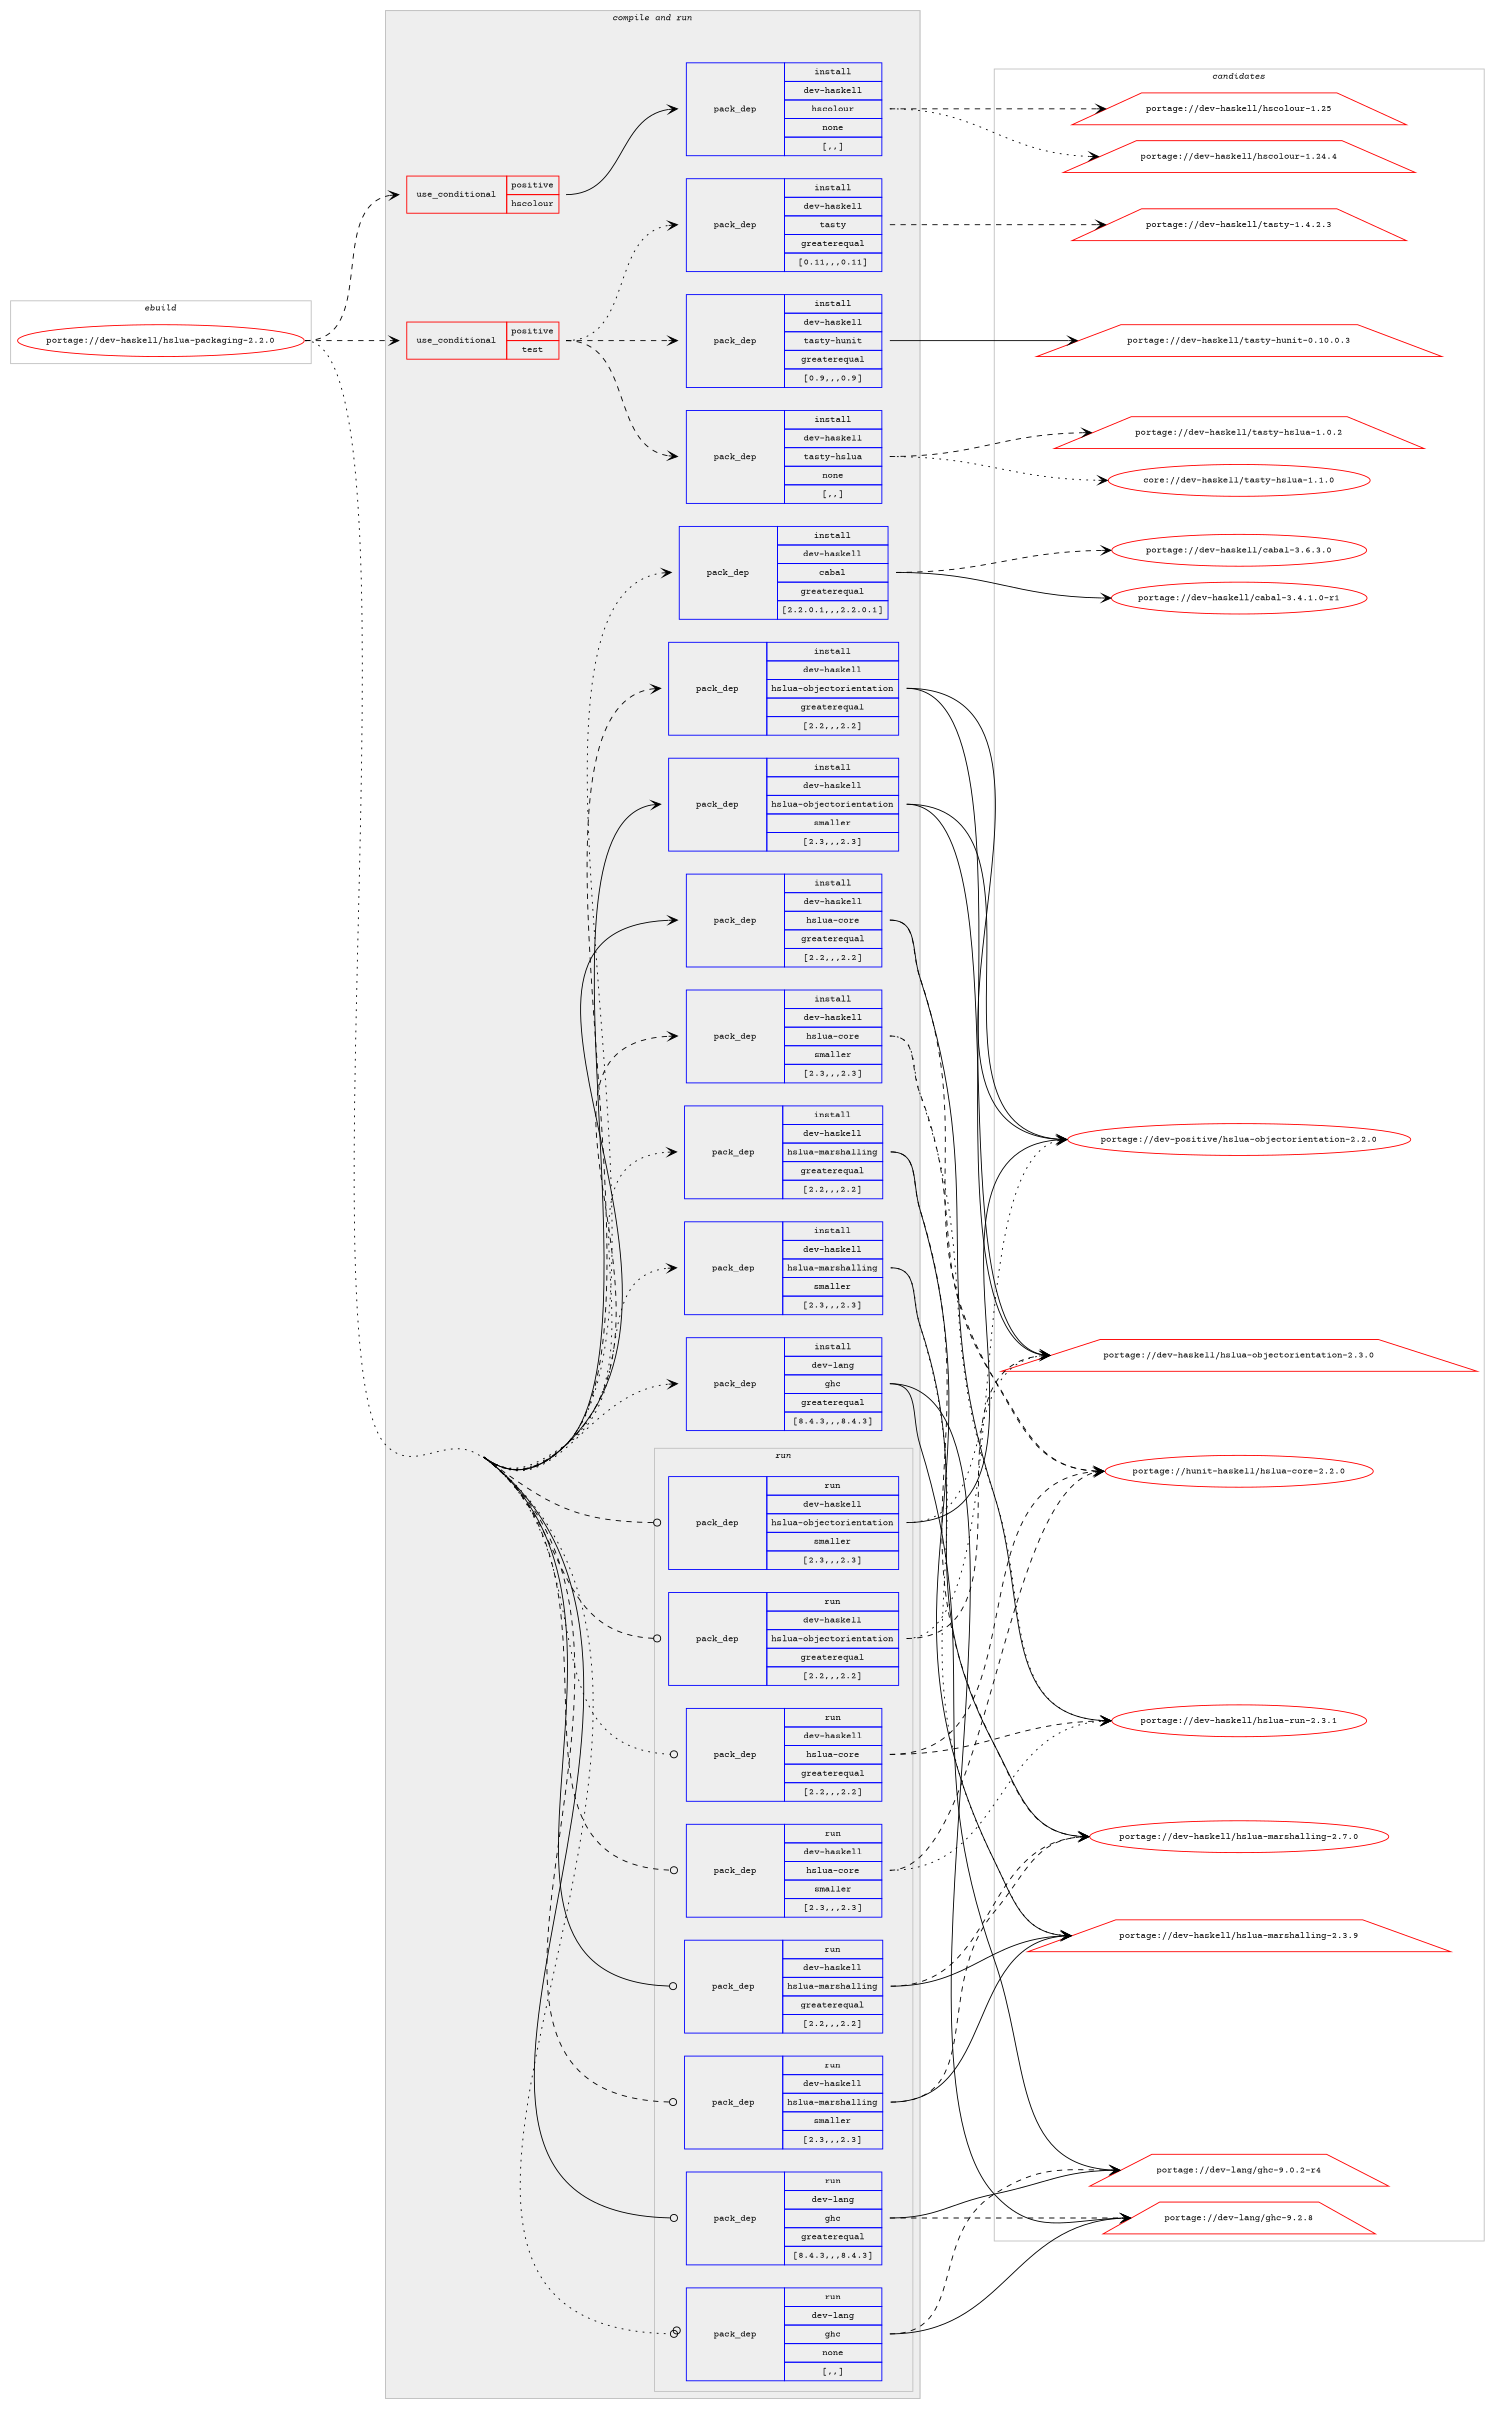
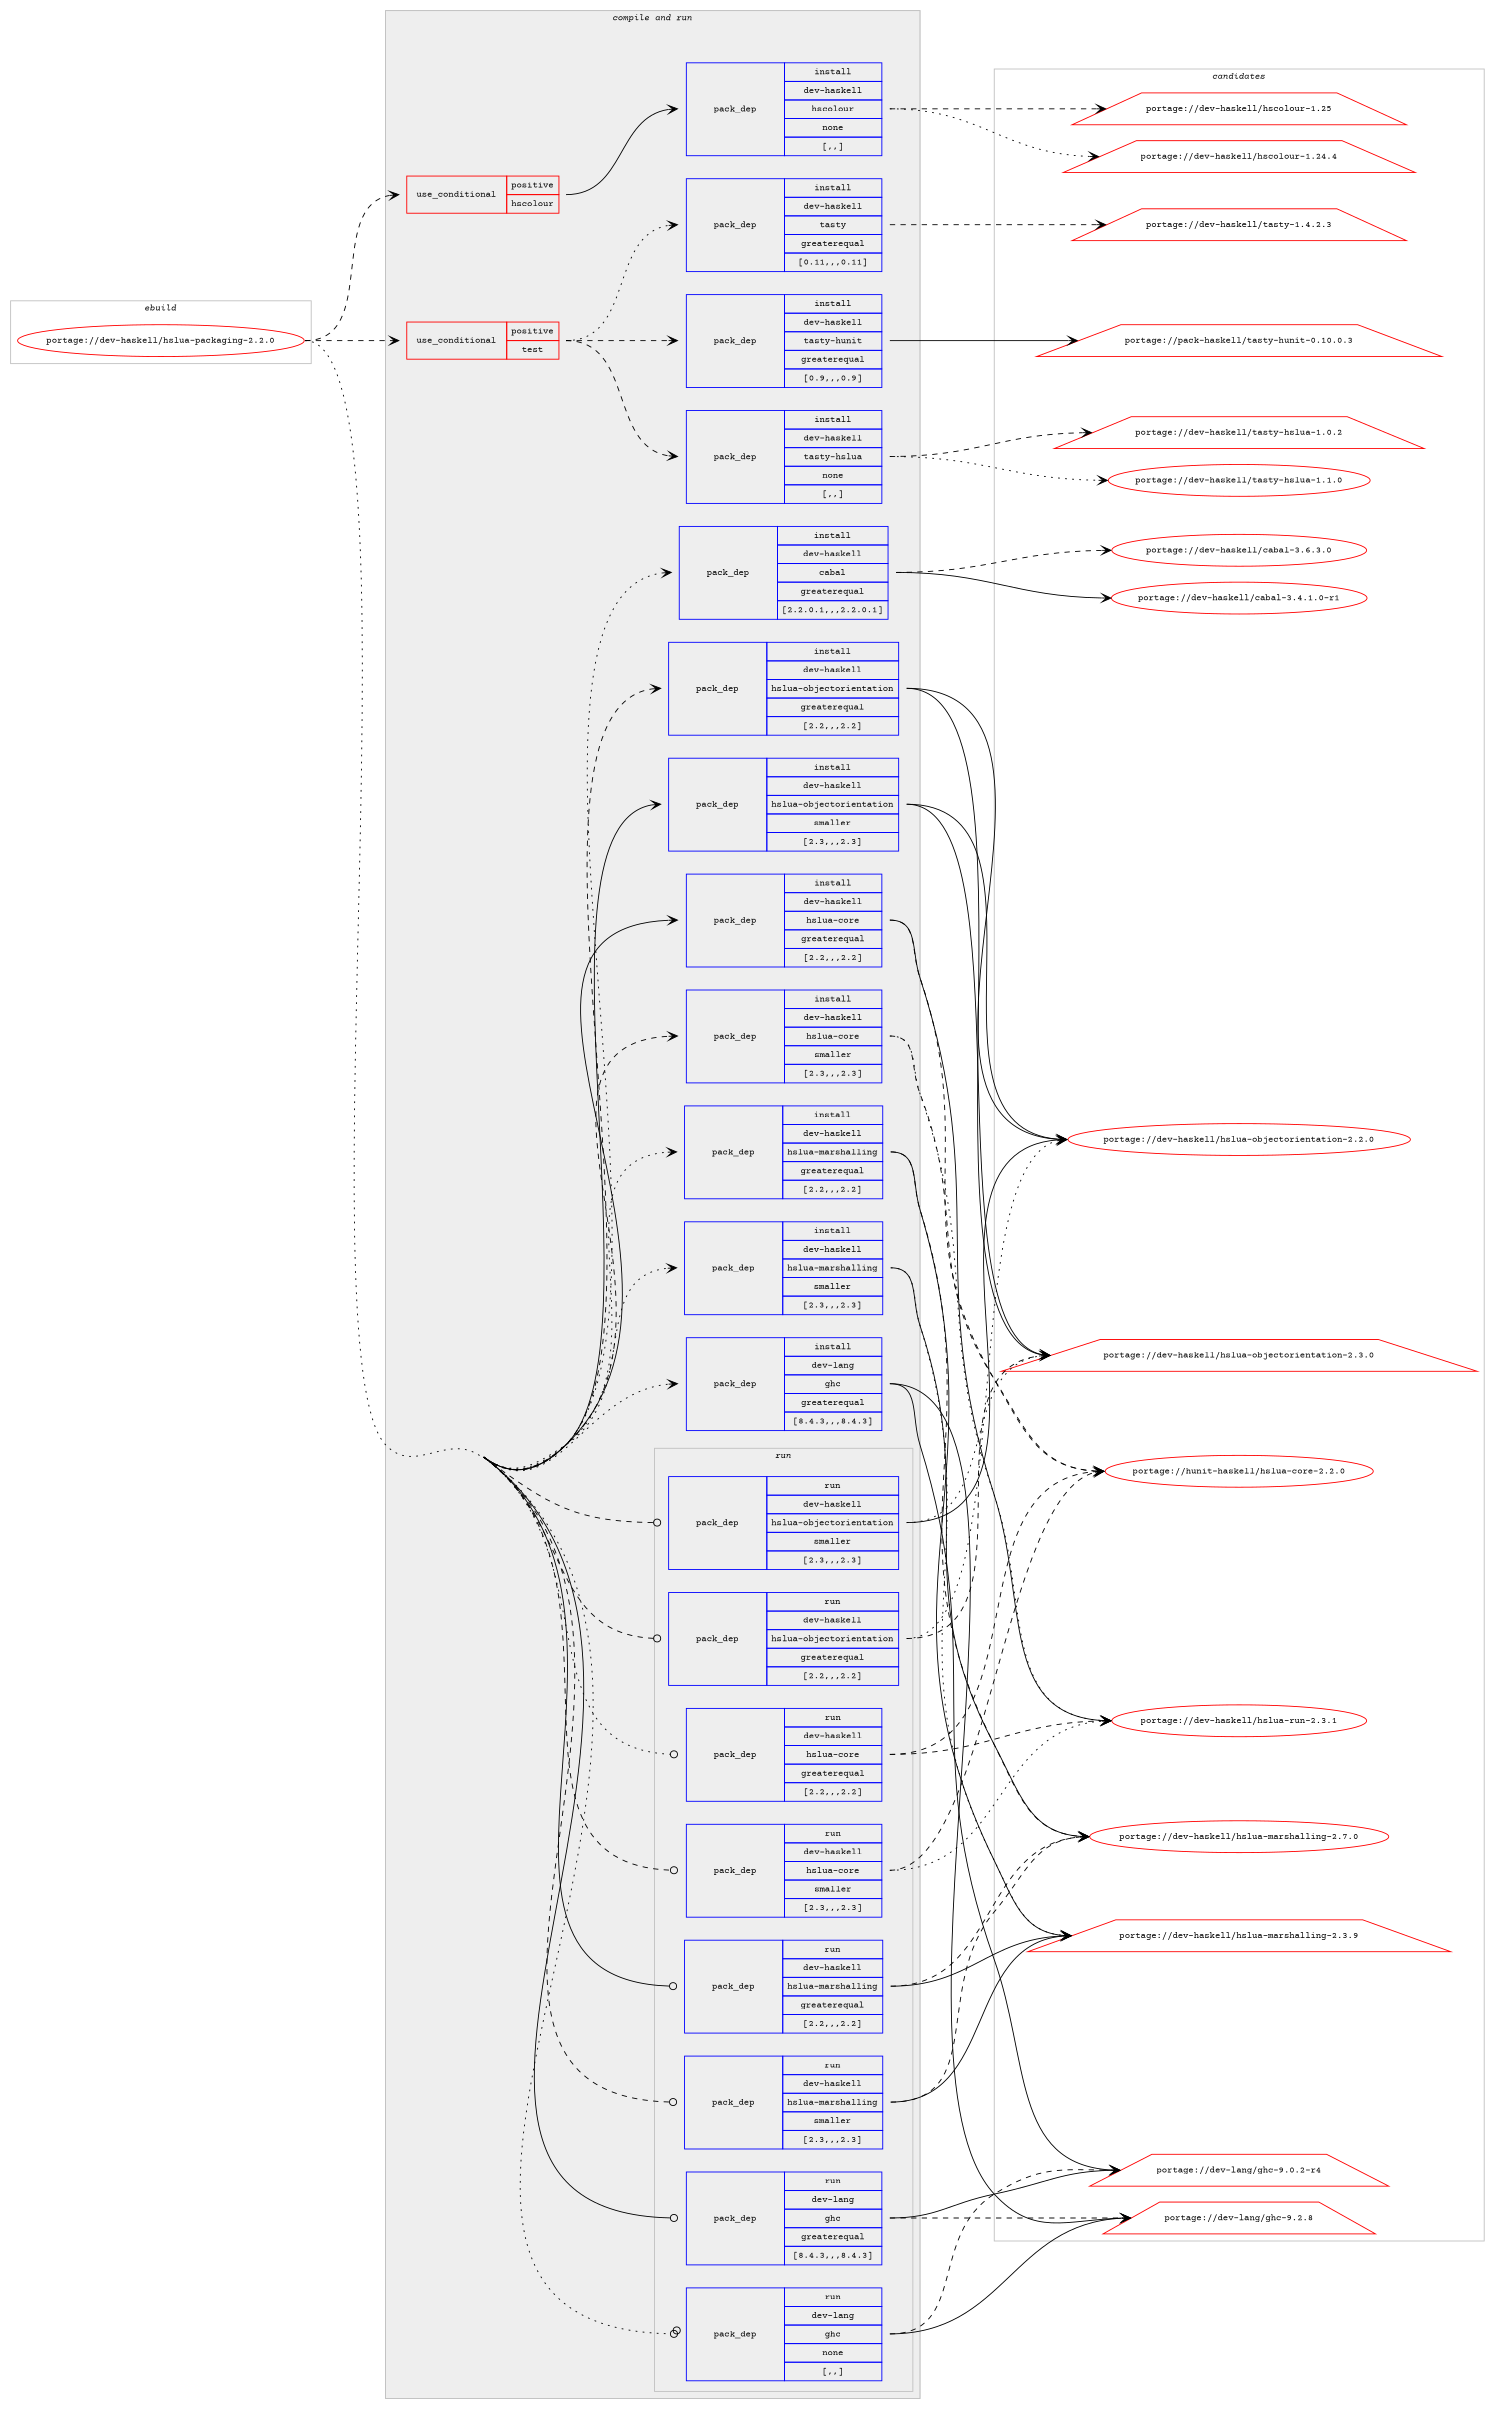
node "portage://dev-haskell/tasty-hunit-0.10.0.3": label "portage://dev-haskell/tasty-hunit-0.10.0.3" -> "portage://pack-haskell/tasty-hunit-0.10.0.3"
node "core://dev-haskell/tasty-hslua-1.1.0": label "core://dev-haskell/tasty-hslua-1.1.0" -> "portage://dev-haskell/tasty-hslua-1.1.0"
node "portage://dev-positive/hslua-objectorientation-2.2.0": label "portage://dev-positive/hslua-objectorientation-2.2.0" -> "portage://dev-haskell/hslua-objectorientation-2.2.0"
